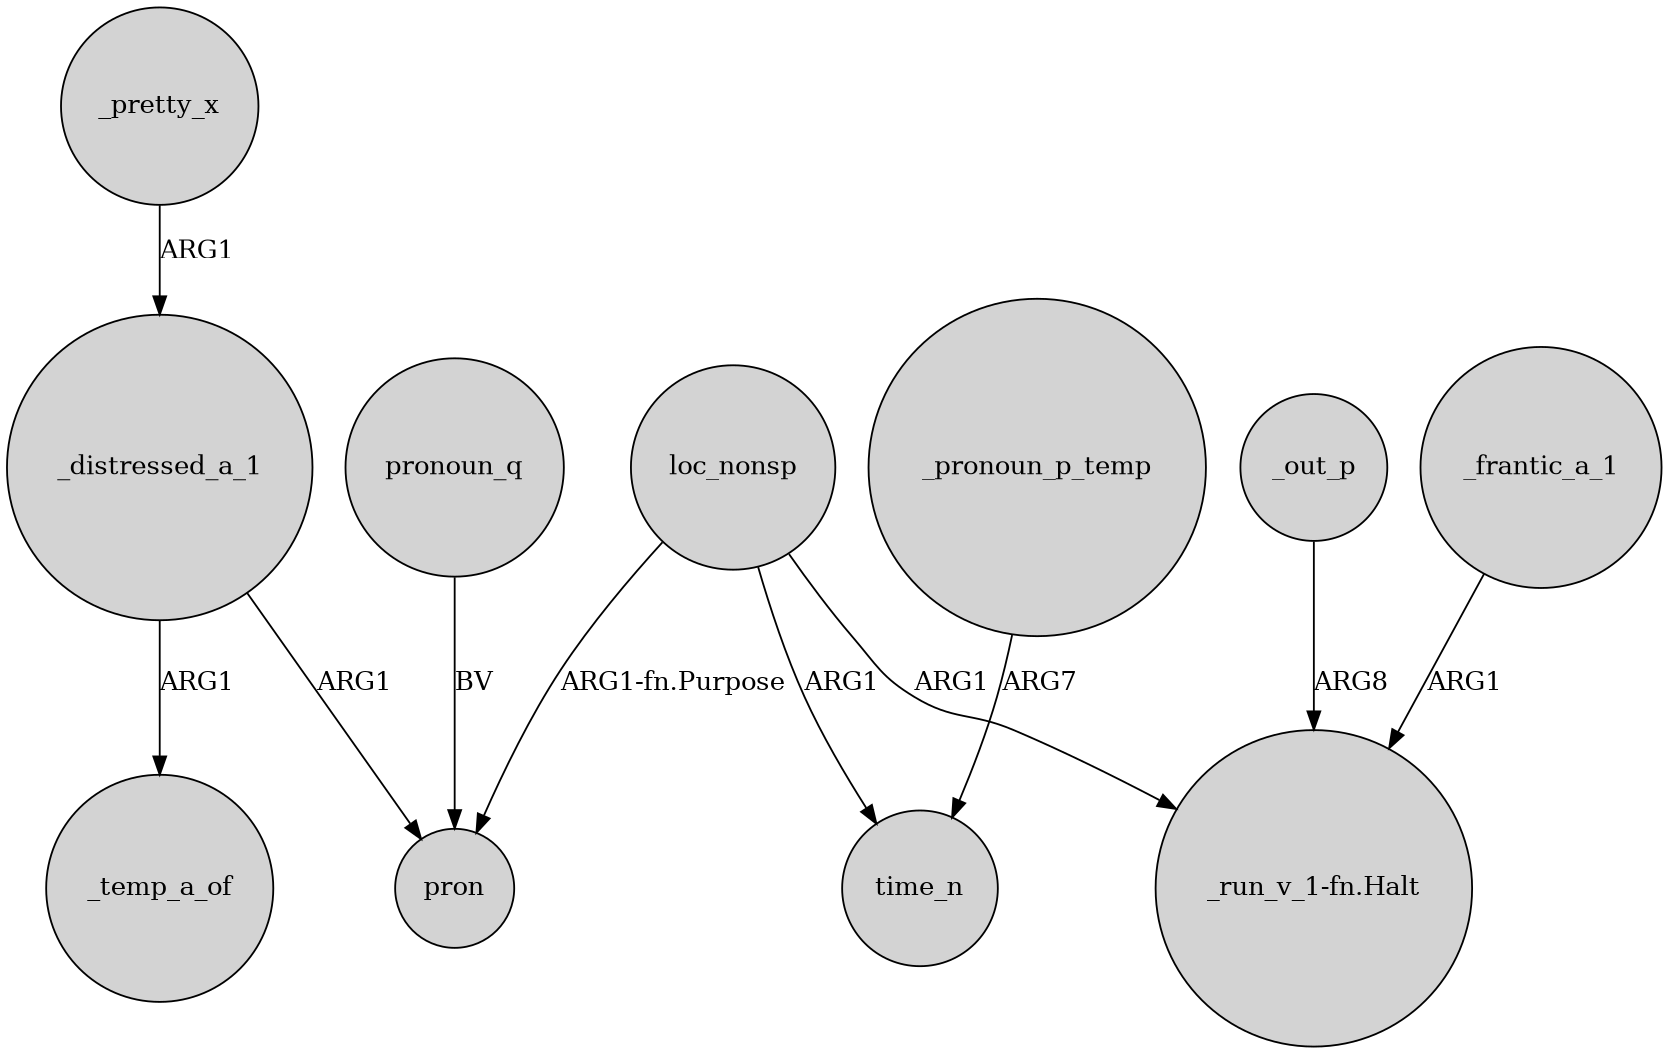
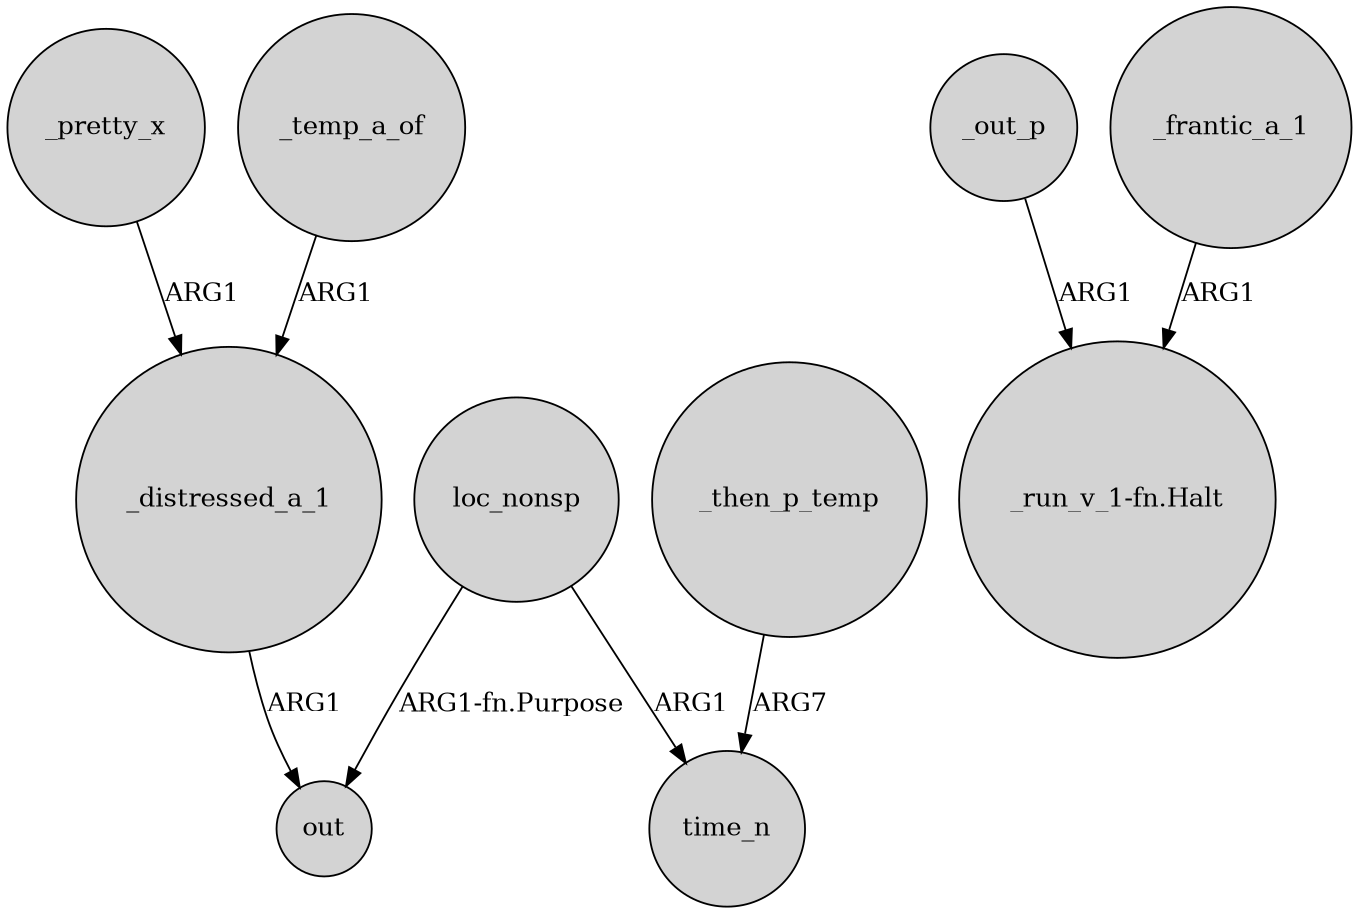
node "pronoun_q": removed
node "_pronoun_p_temp": label "_pronoun_p_temp" -> "_then_p_temp"
edge "_out_p" -> "_run_v_1-fn.Halt": label "ARG8" -> "ARG1"
edge "_distressed_a_1" -> "_temp_a_of": reversed
edge "loc_nonsp" -> "_run_v_1-fn.Halt": removed, label "ARG1"
node "pron": label "pron" -> "out"
